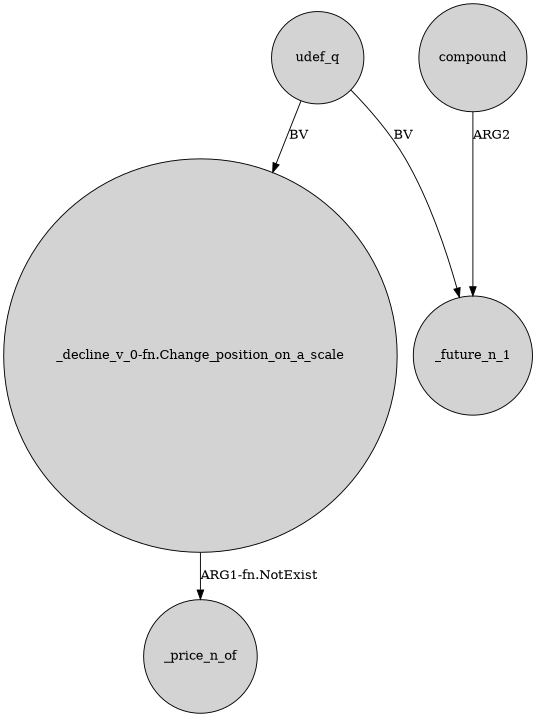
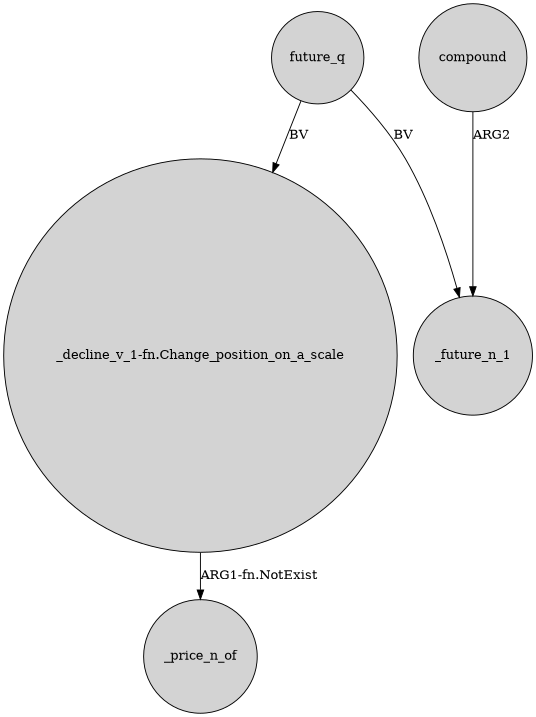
node "udef_q": label "udef_q" -> "future_q"
node "_decline_v_0-fn.Change_position_on_a_scale": label "_decline_v_0-fn.Change_position_on_a_scale" -> "_decline_v_1-fn.Change_position_on_a_scale"
